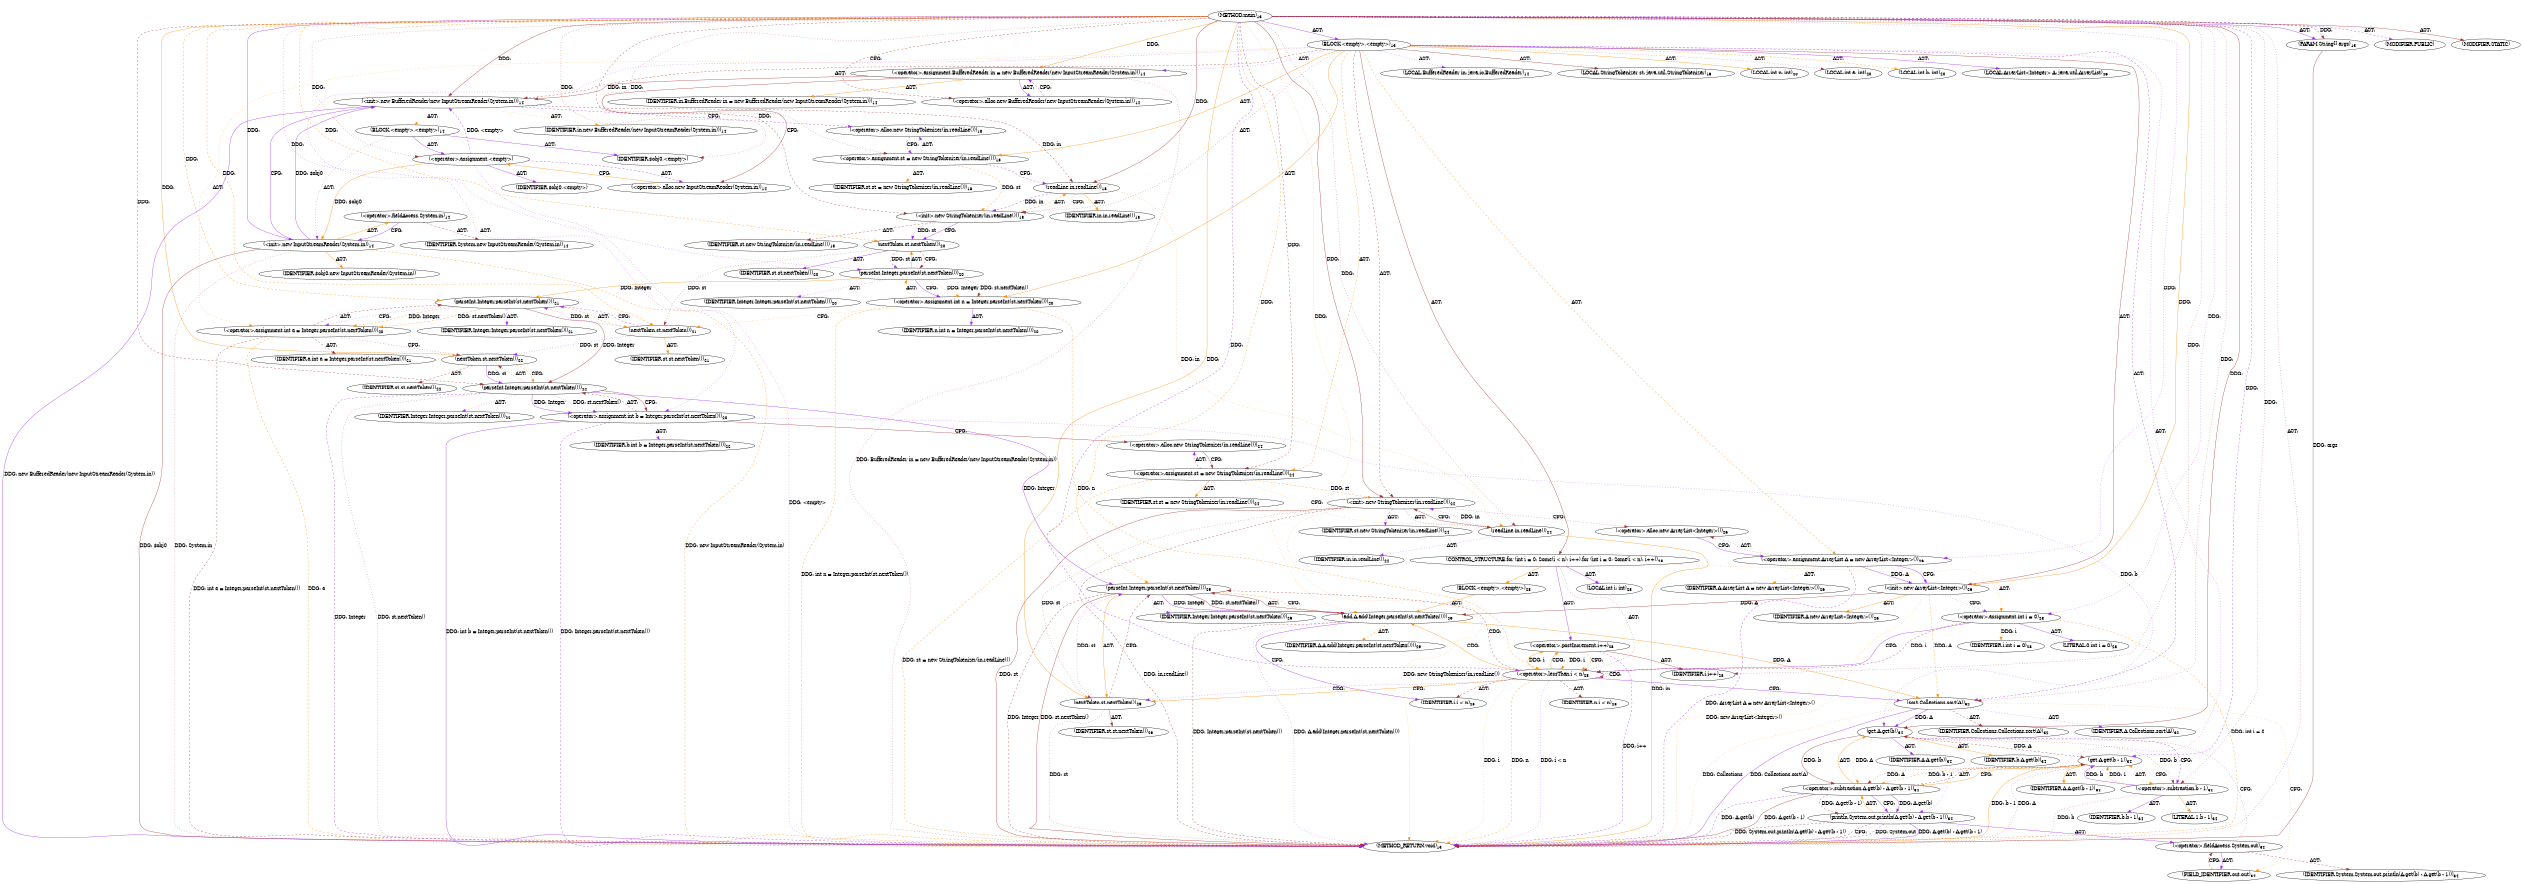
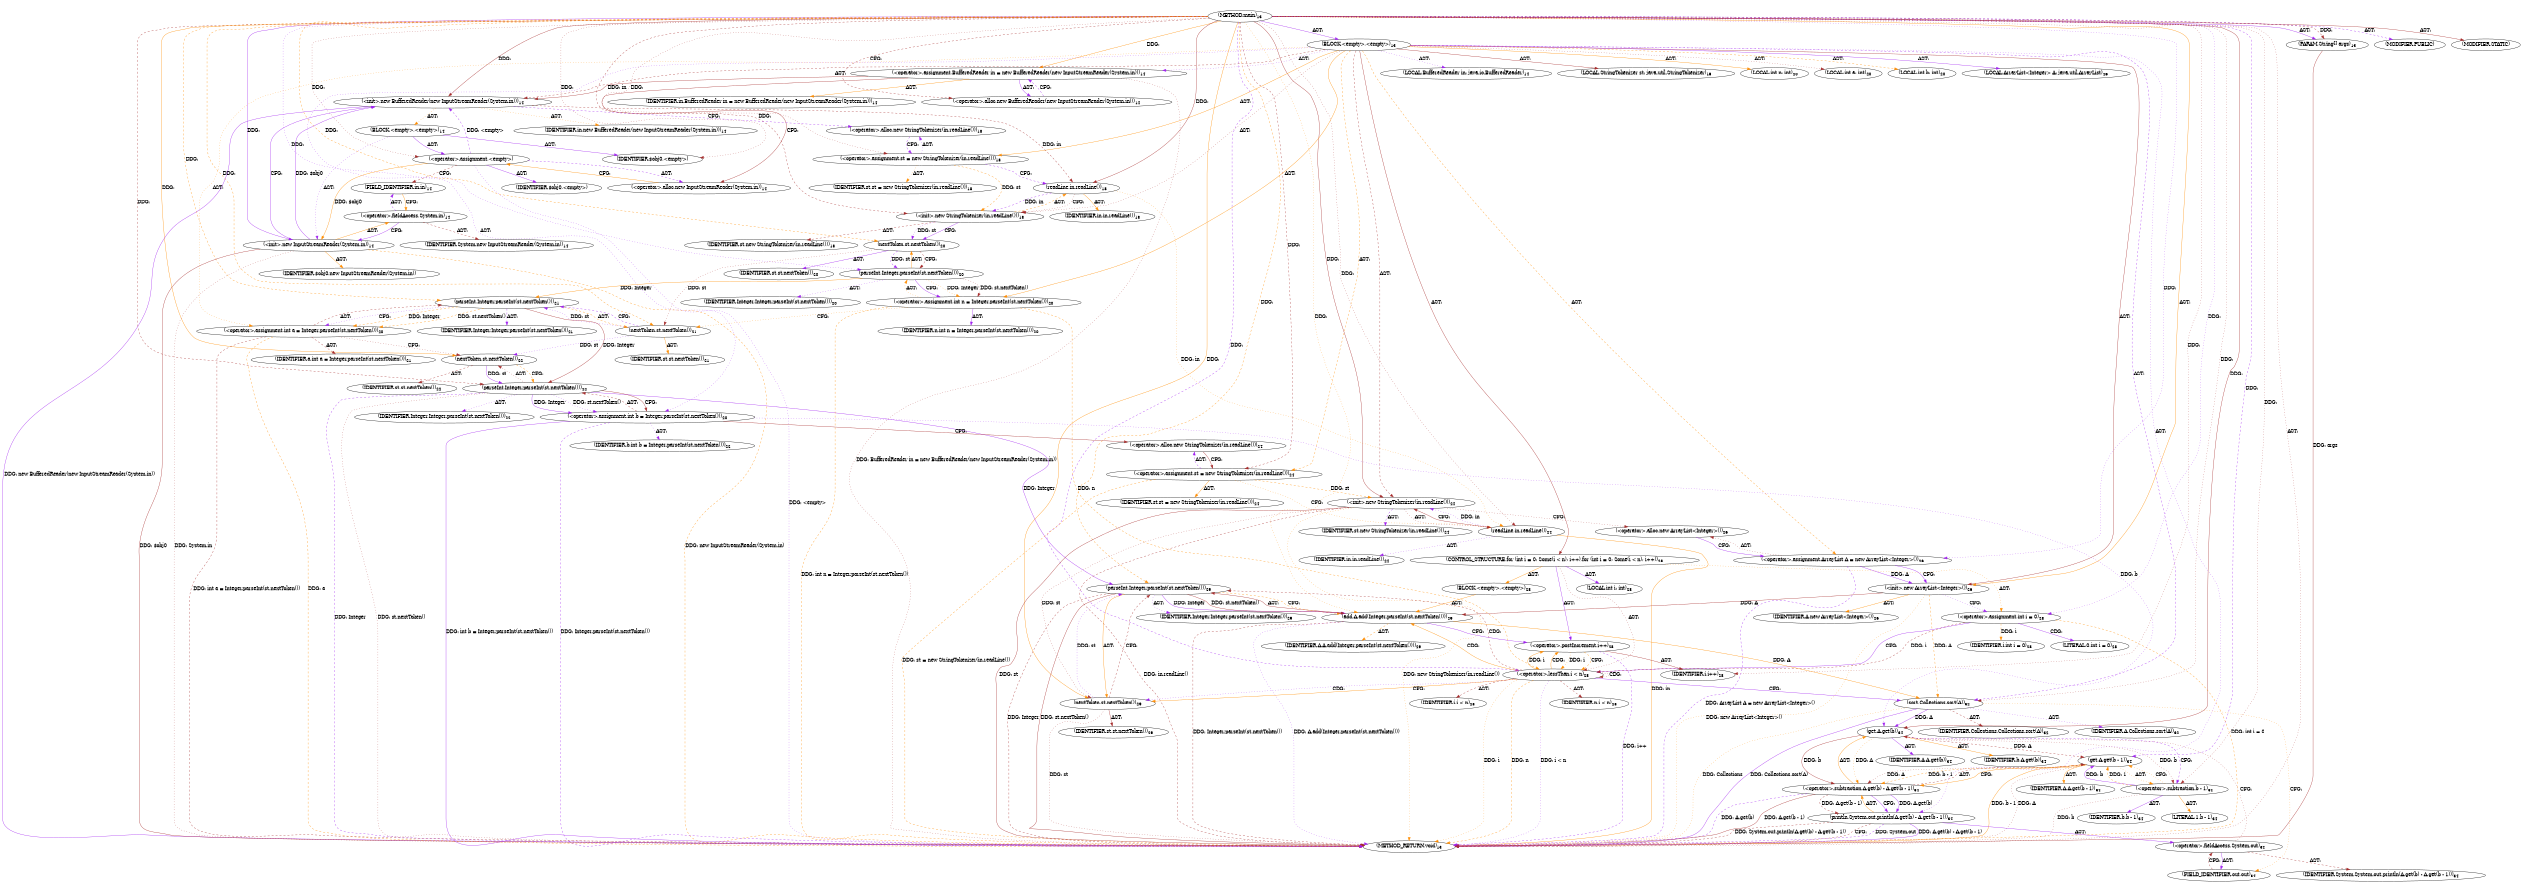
node "(FIELD_IDENTIFIER,in,in)": added
edge "(METHOD,main)" -> "(<init>,new ArrayList<Integer>())": label "DDG: " -> "AST: "
node "(IDENTIFIER,A,ArrayList A = new ArrayList<Integer>())": removed
edge "(<operator>.assignment,int i = 0)" -> "(LITERAL,0,int i = 0)": label "AST: " -> "CDG: "
edge "(add,A.add(Integer.parseInt(st.nextToken())))" -> "(IDENTIFIER,i,i < n)": now "(add,A.add(Integer.parseInt(st.nextToken())))" -> "(<operator>.postIncrement,i++)"
